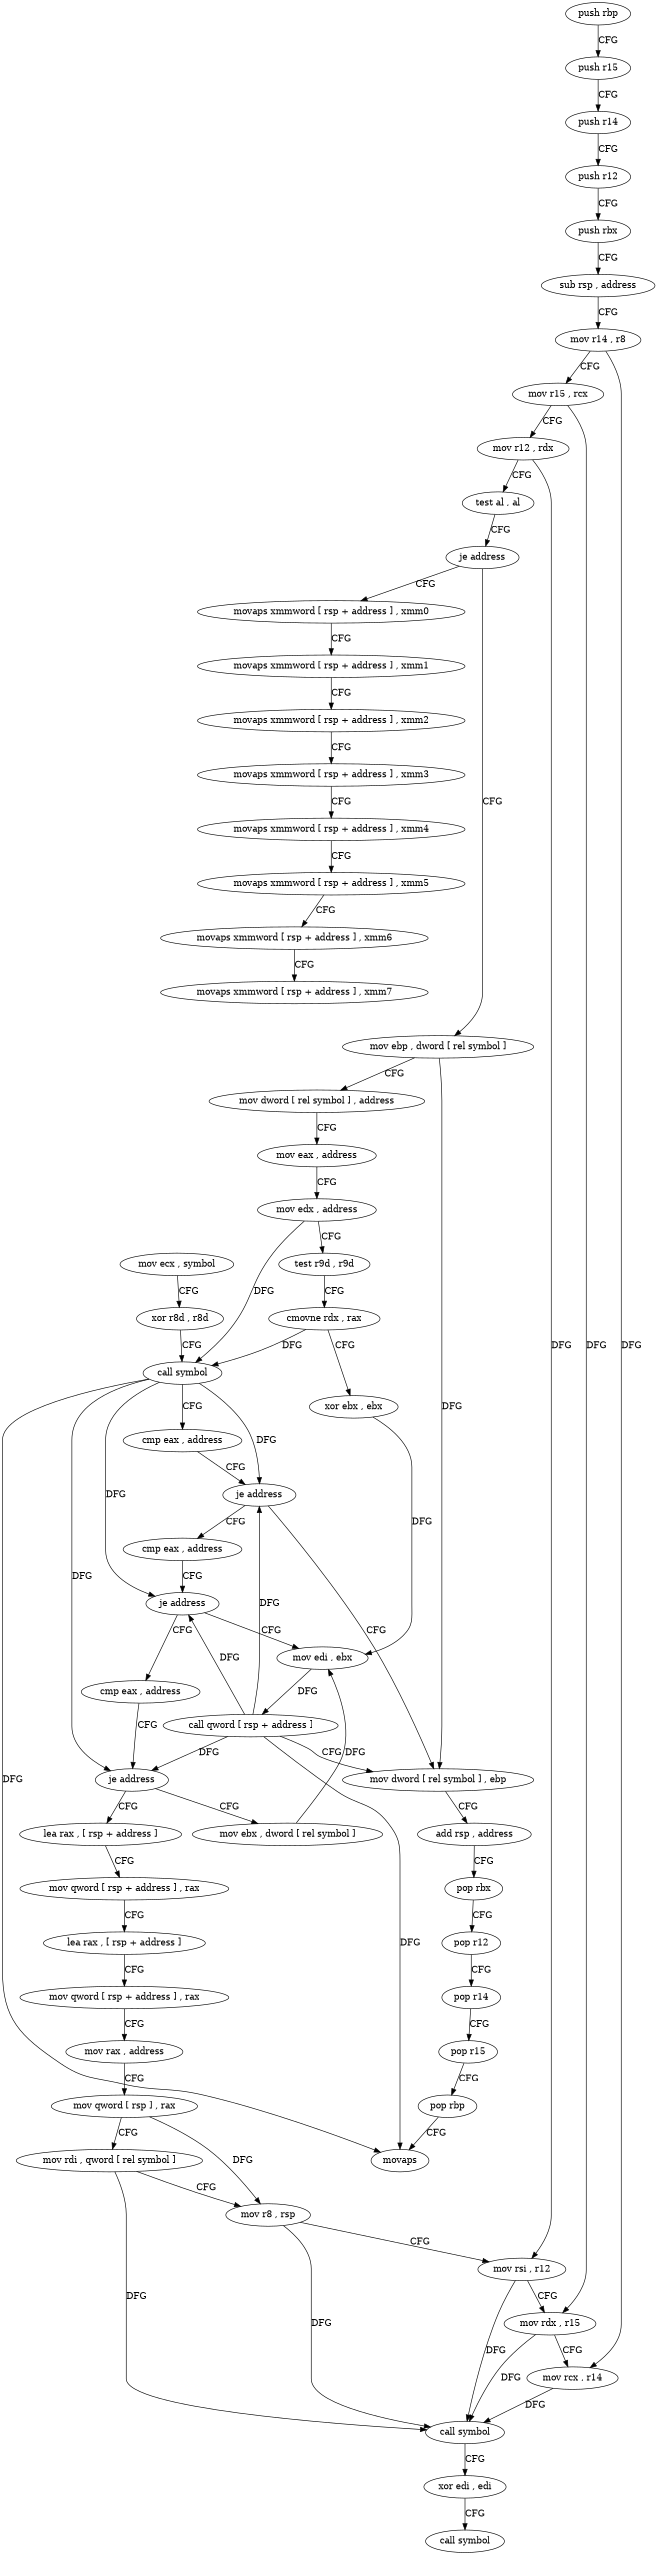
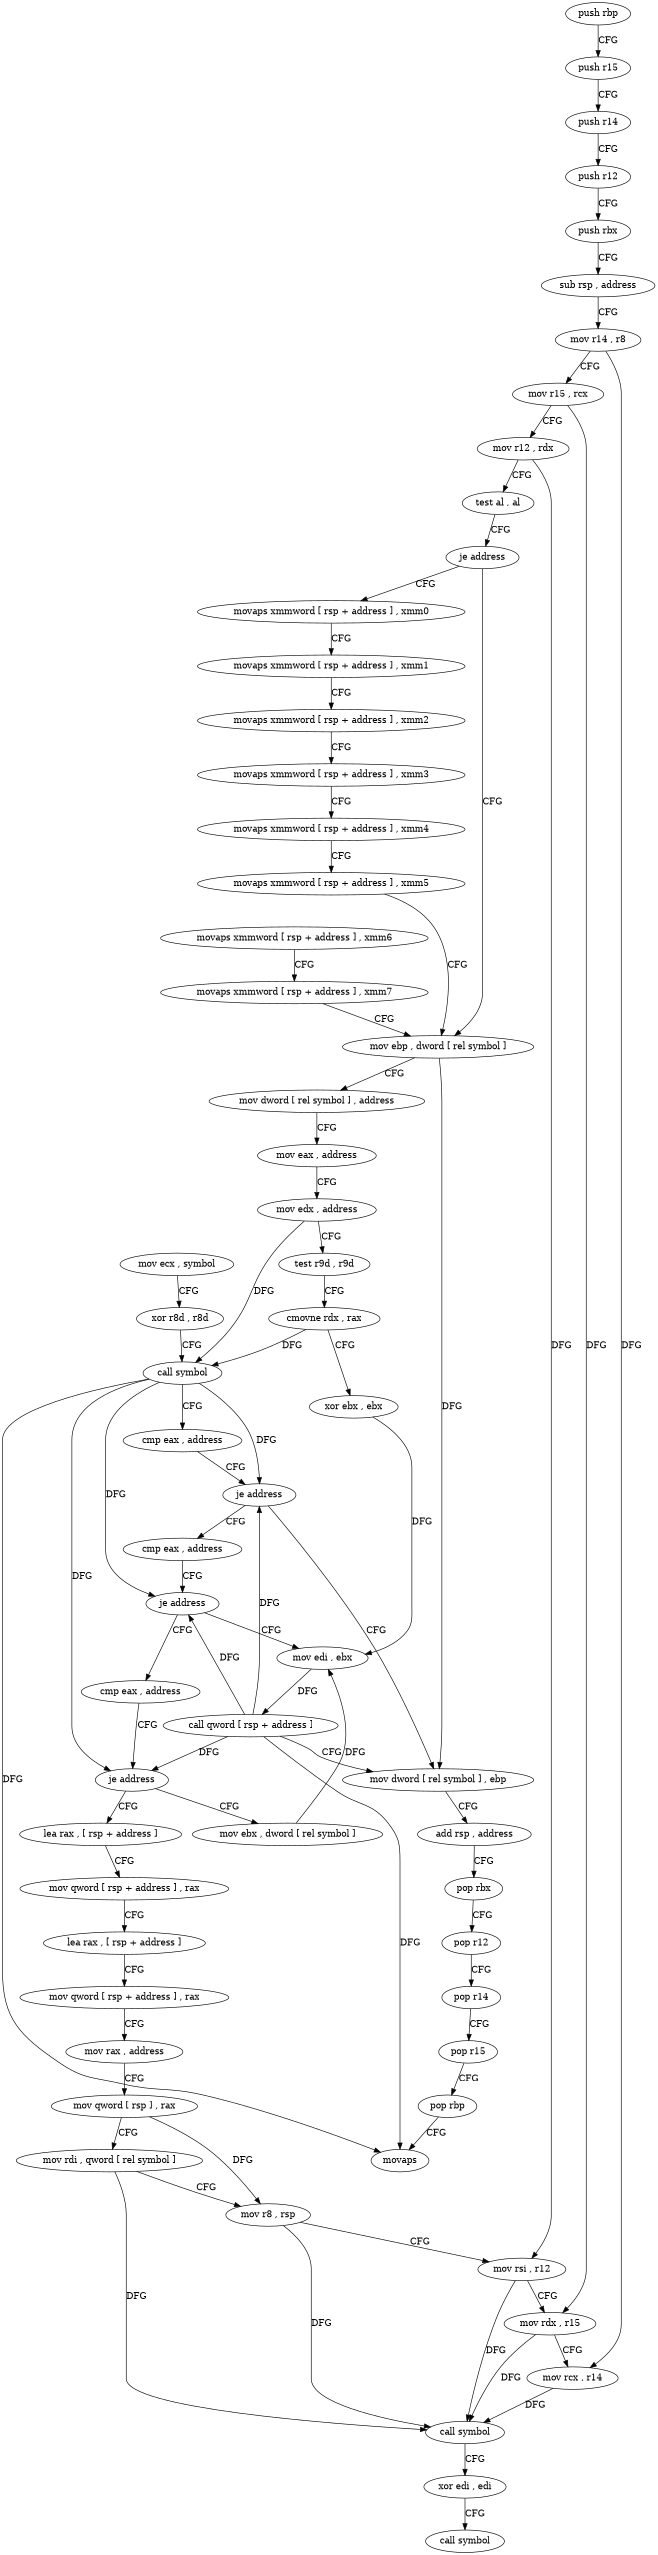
edge "movaps xmmword [ rsp + address ] , xmm5" -> "movaps xmmword [ rsp + address ] , xmm6": now "movaps xmmword [ rsp + address ] , xmm5" -> "mov ebp , dword [ rel symbol ]"
edge "movaps xmmword [ rsp + address ] , xmm7" -> "mov ebp , dword [ rel symbol ]": added, label "CFG"
